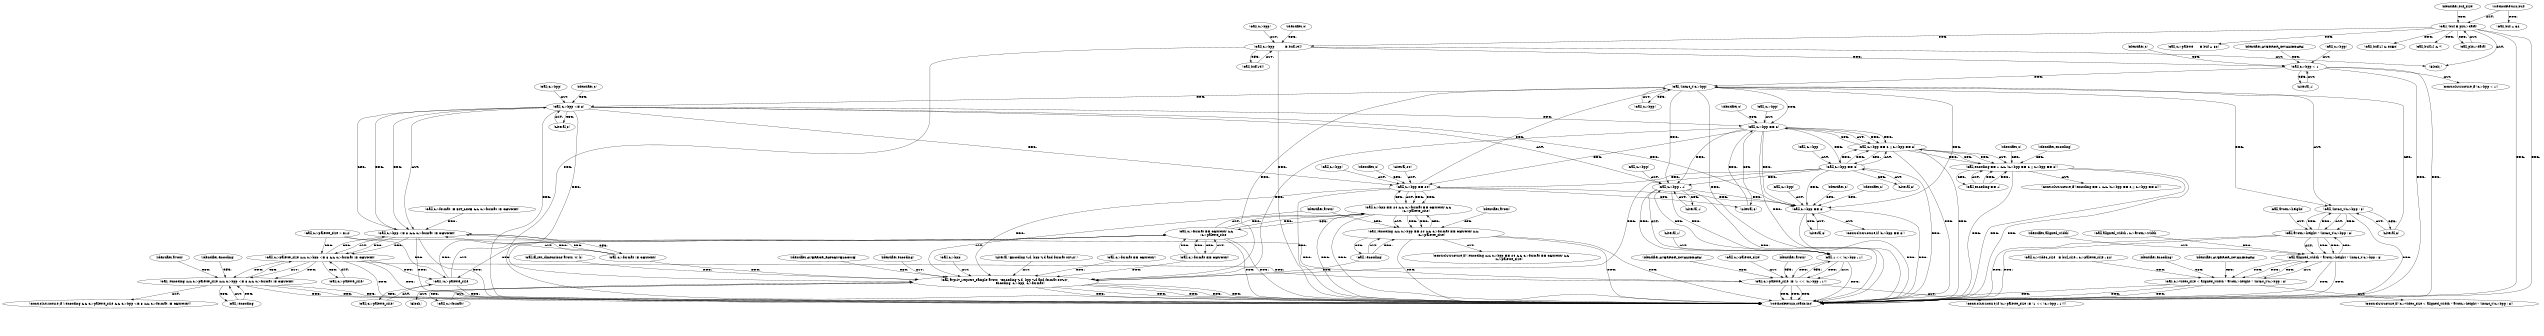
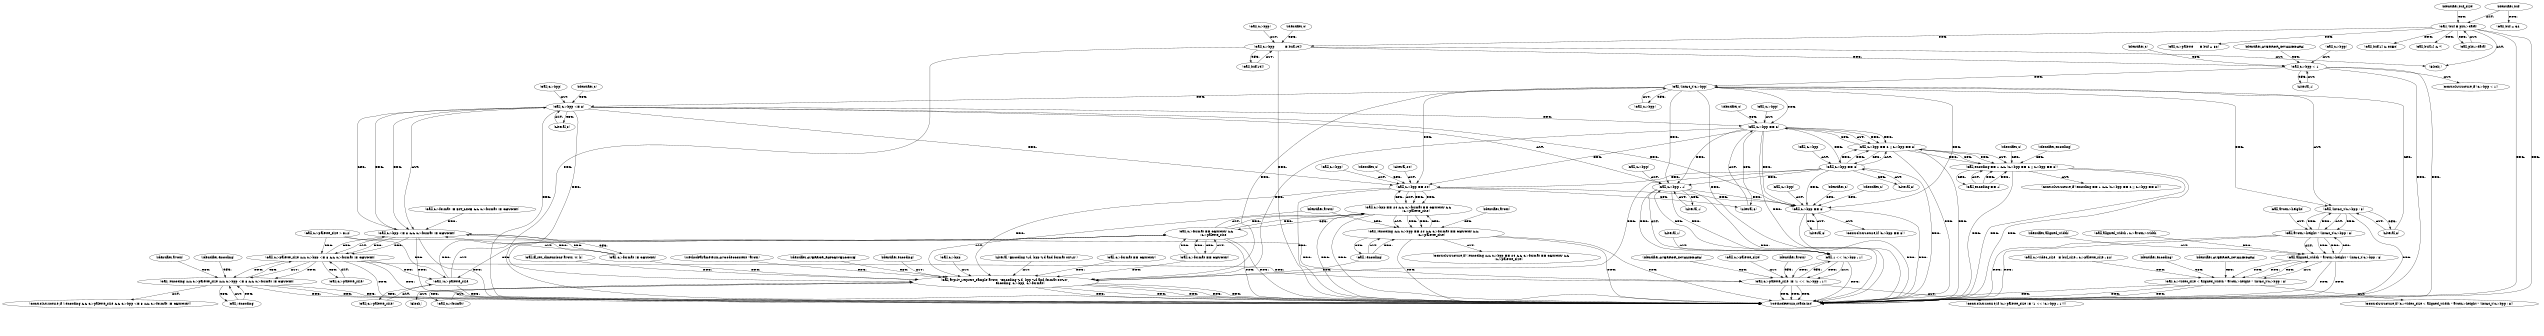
node "(MethodReturn,buf)": label "(MethodReturn,buf)" -> "(Identifier,buf)"
edge "(Call,c->bpp == 24)" -> "(Call,(int64_t)c->bpp)": reversed
edge "(Literal,6)" -> "(Call,c->bpp == 6)": label "DDG: " -> "AST: "
node "(MethodParameterIn,AVCodecContext *avctx)": added
